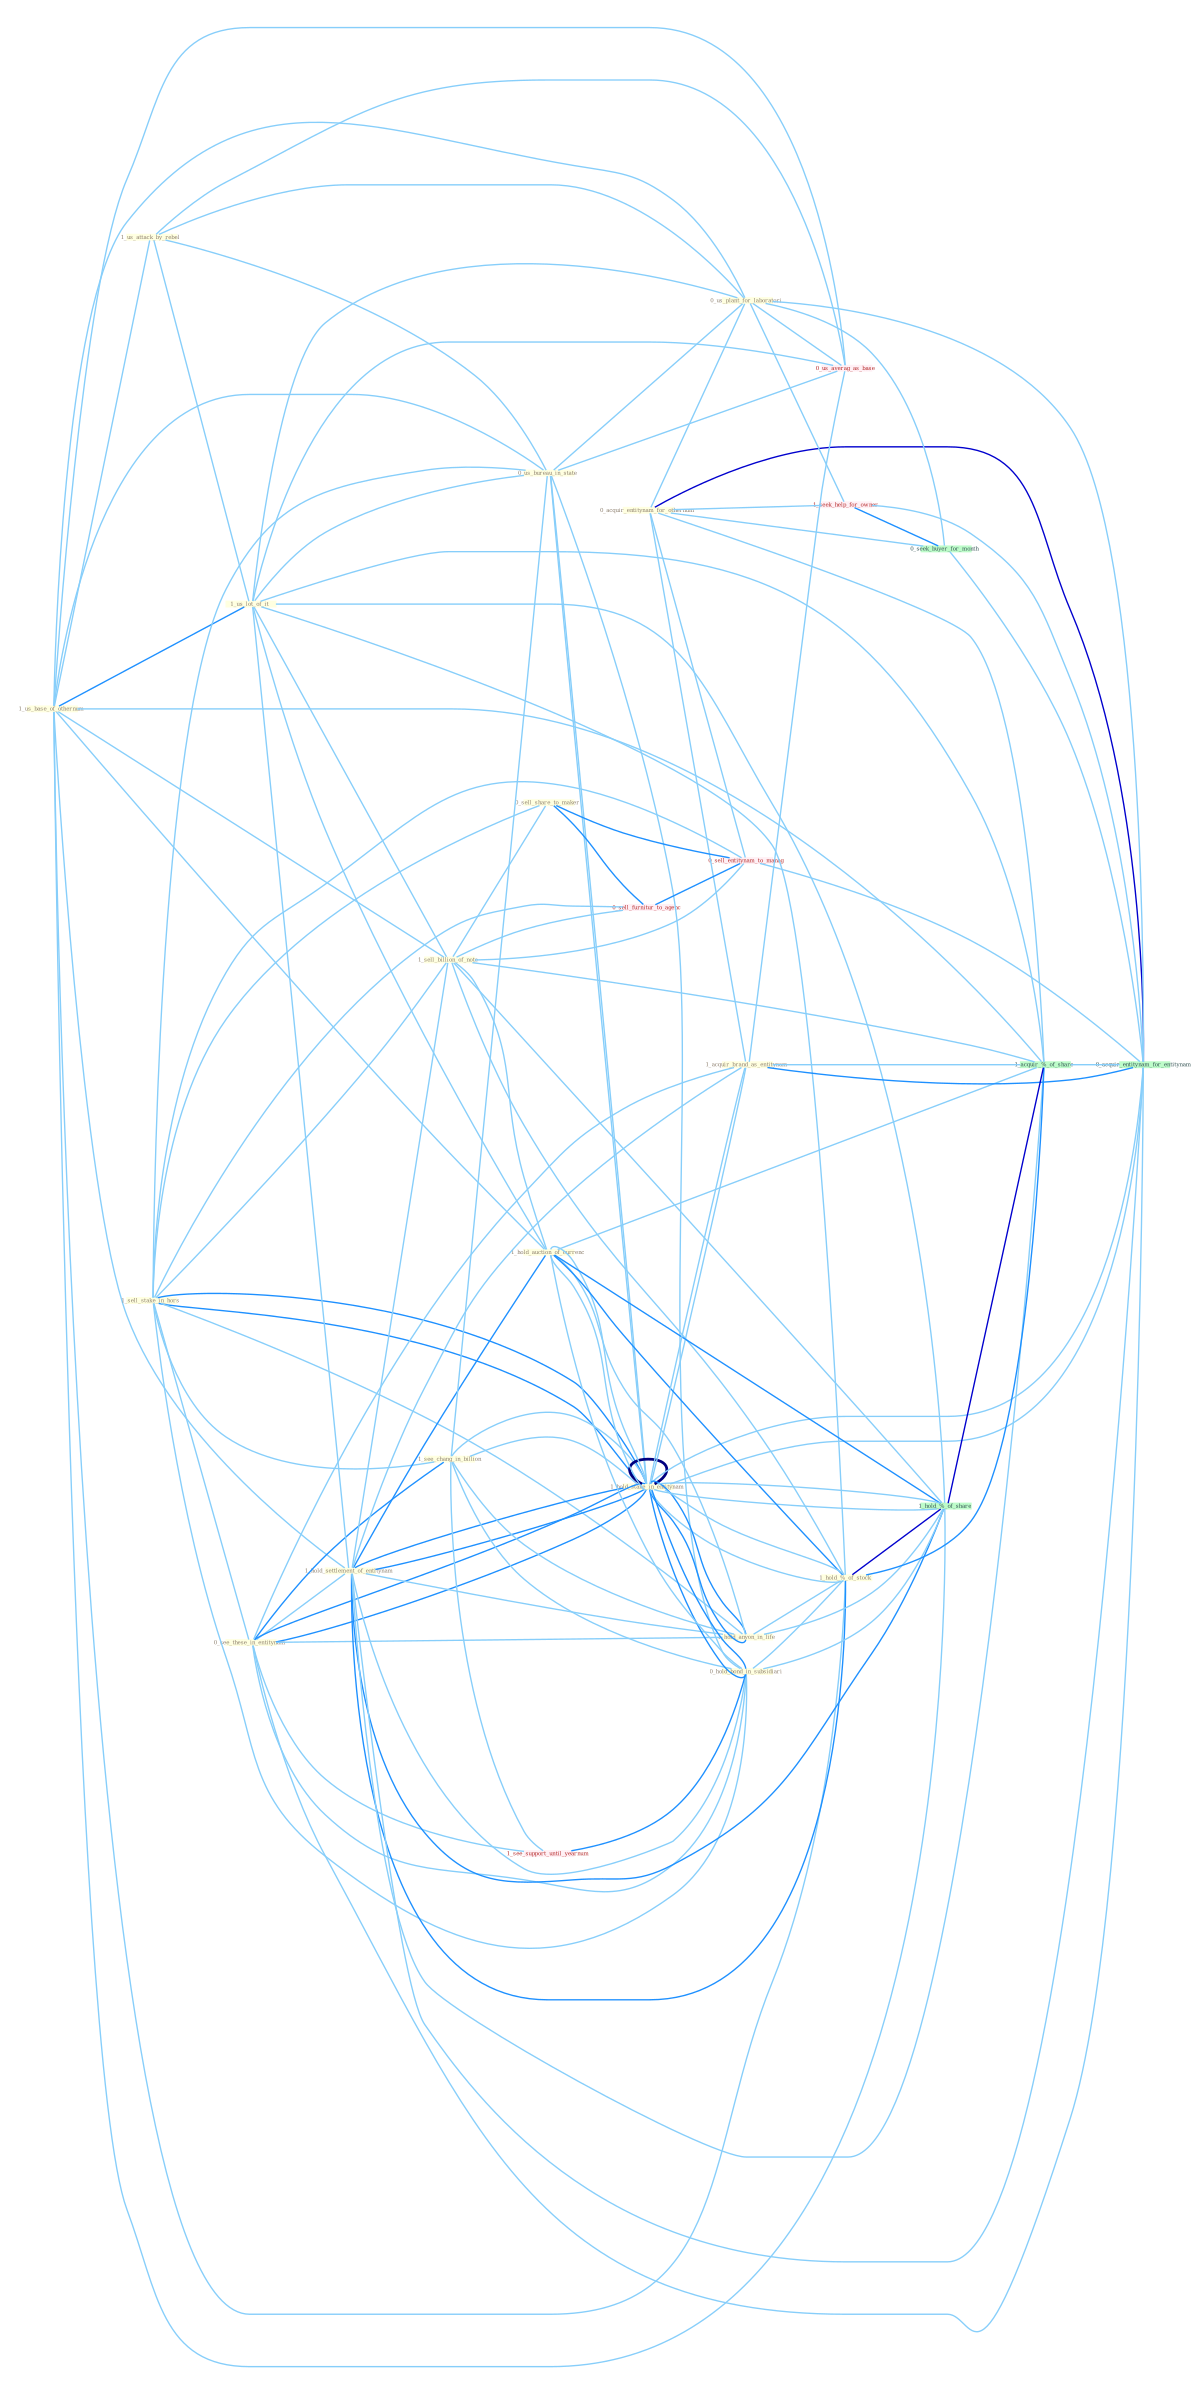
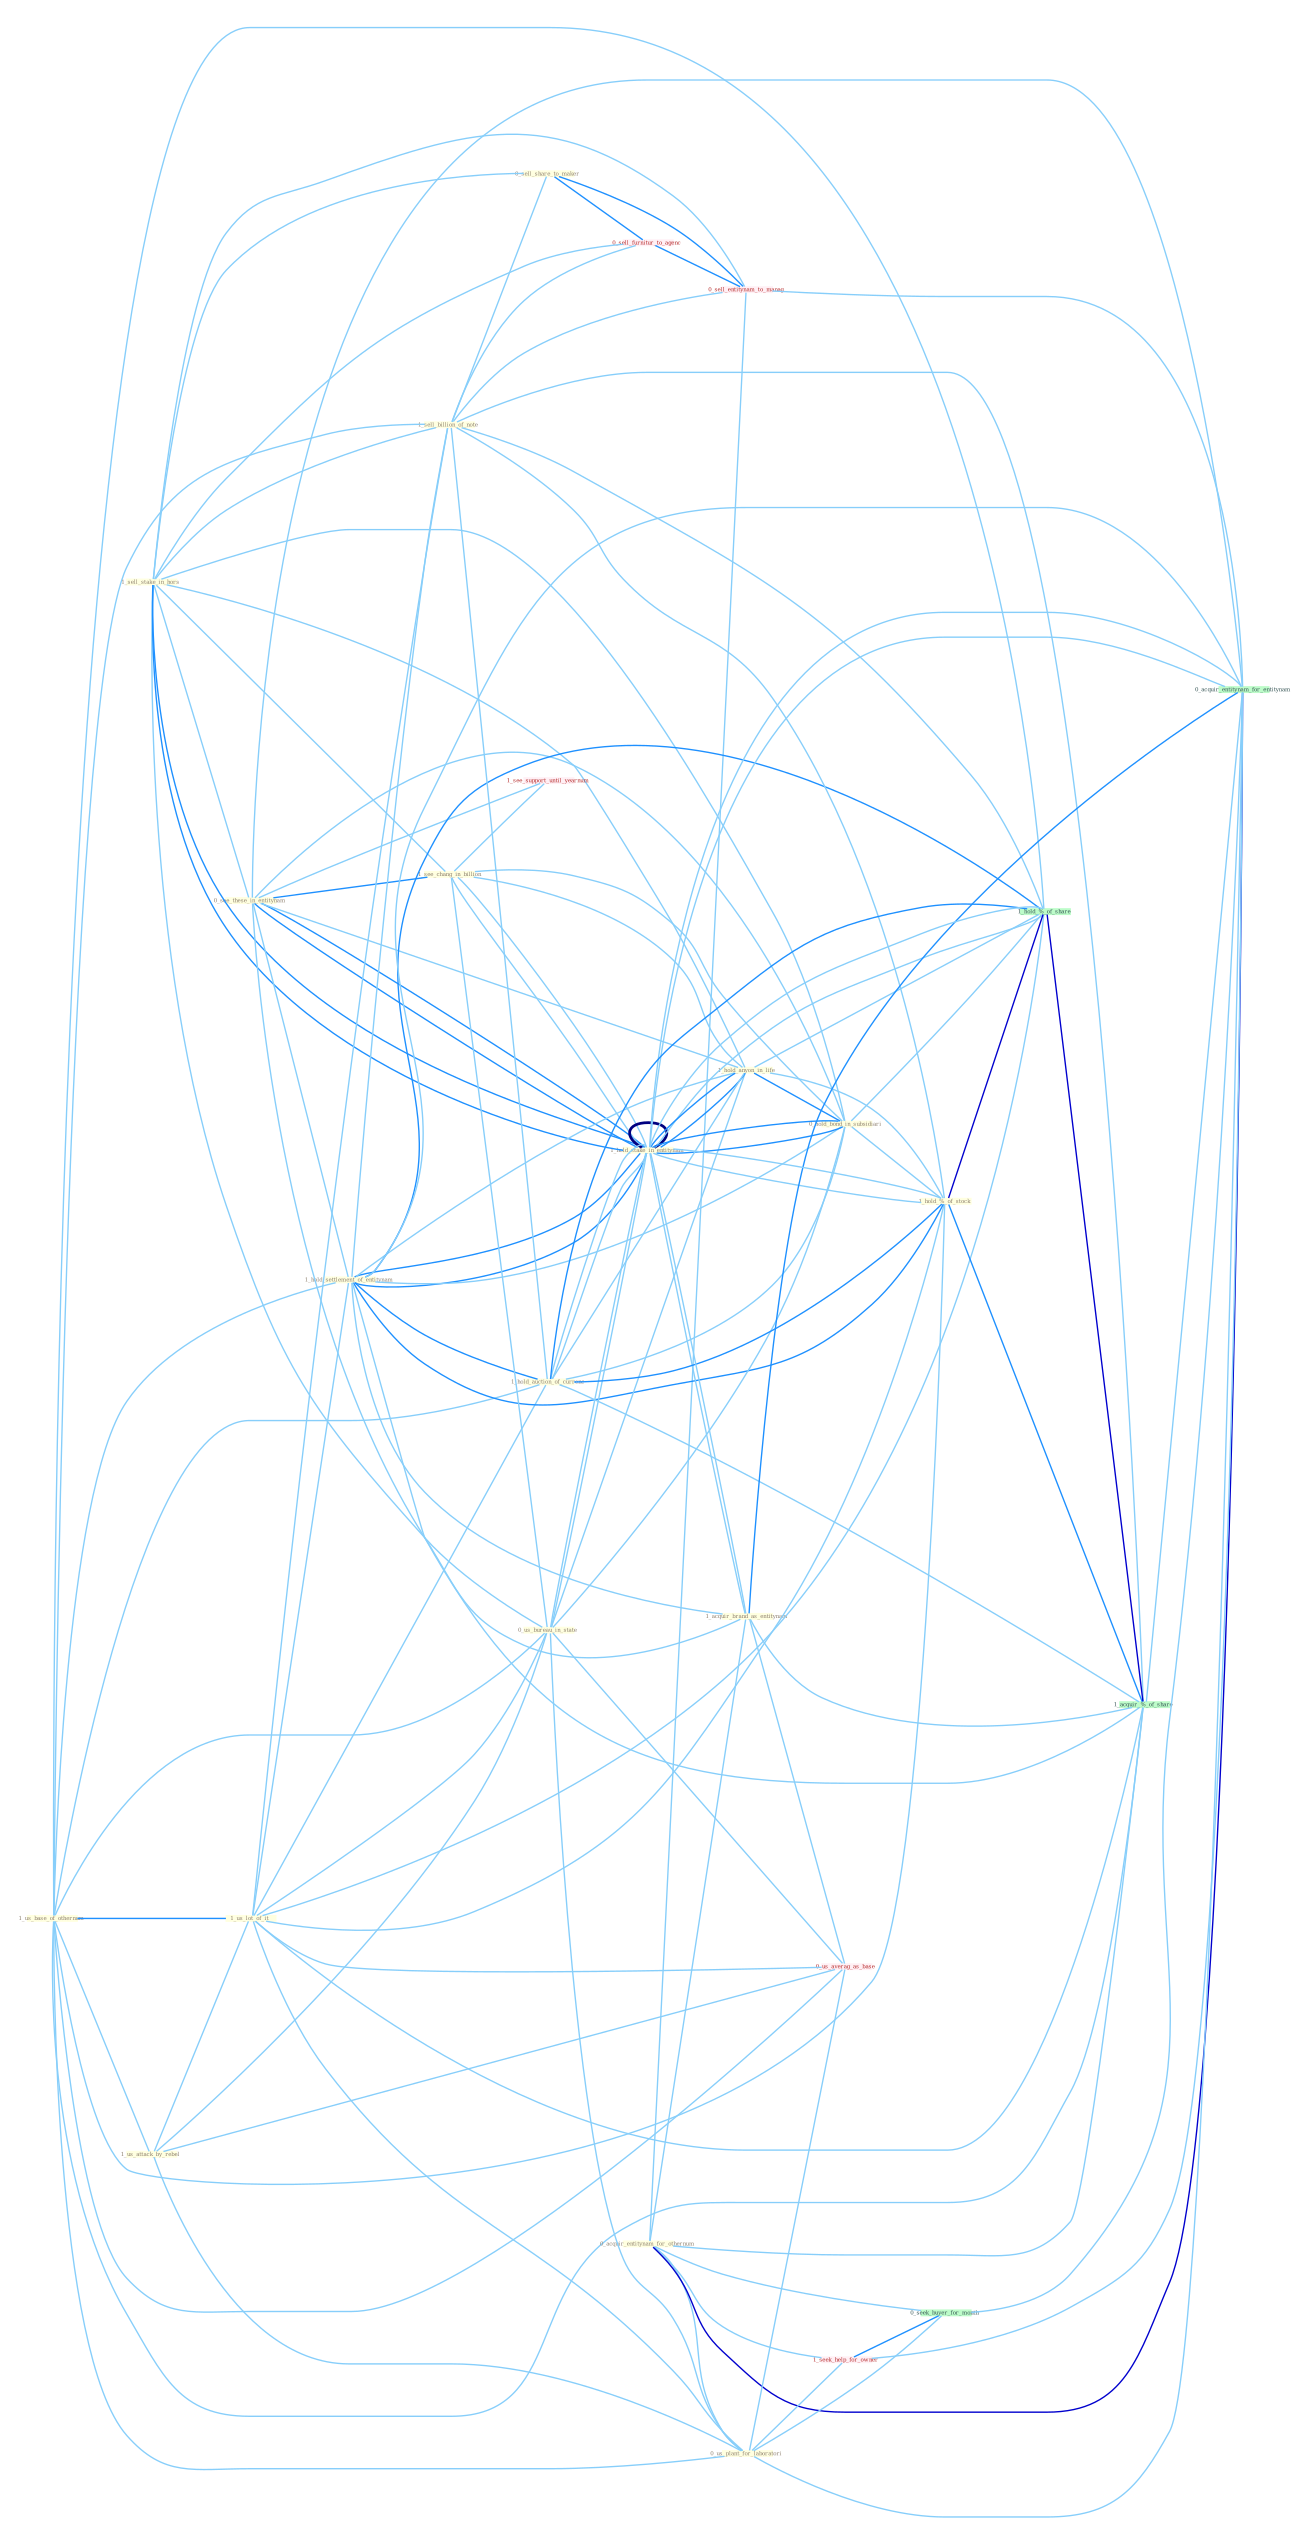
edge "1_hold_anyon_in_life" -- "0_us_bureau_in_state": added
edge "0_hold_bond_in_subsidiari" -- "1_see_support_until_yearnum": now "0_hold_bond_in_subsidiari" -- "1_hold_anyon_in_life"
